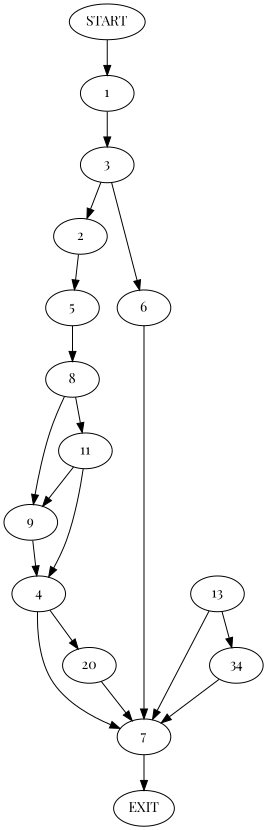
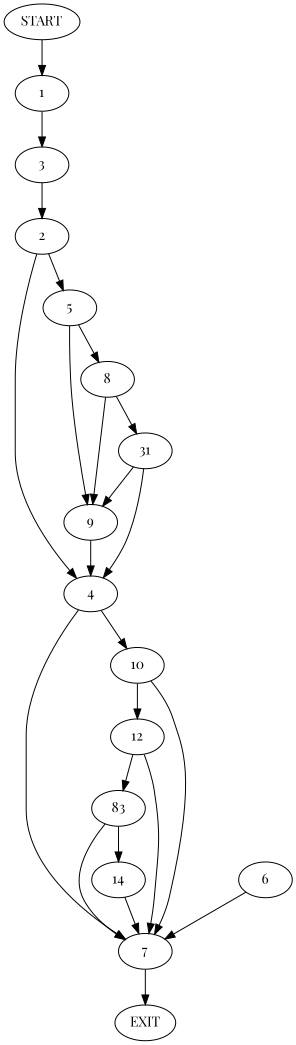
edge "3" -> "6": removed
edge "5" -> "9": added
edge "2" -> "4": added
node "11": label "11" -> "31"
node "13": label "13" -> "83"
node "20": label "20" -> "10"
node "34": label "34" -> "14"
node "12": added
